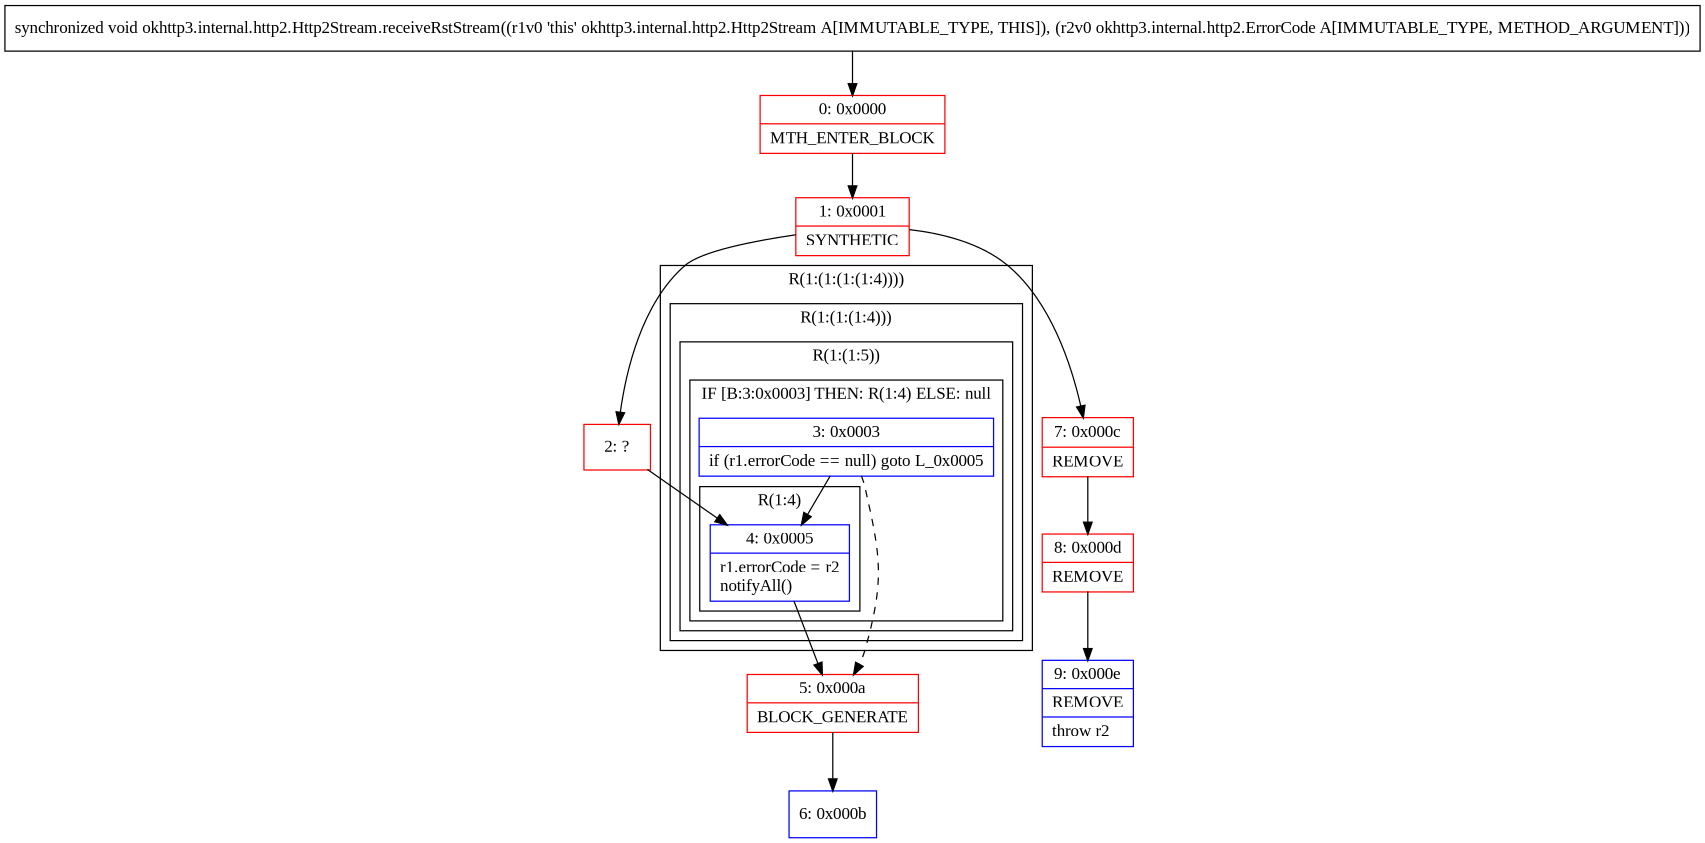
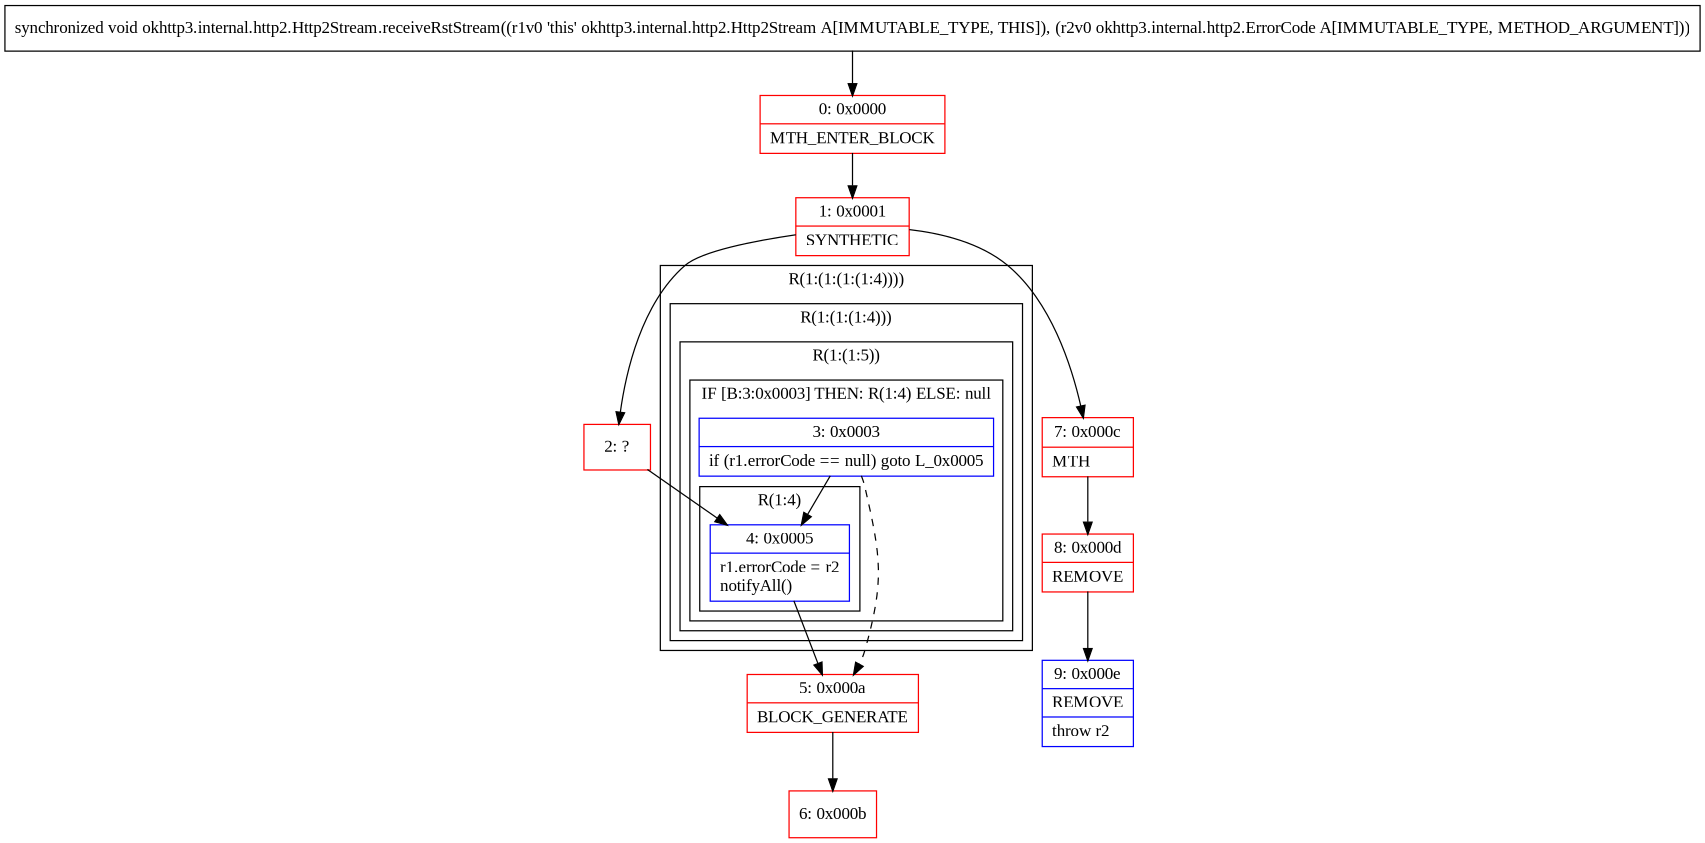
node "7: 0x000c": text "REMOVE" -> "MTH"
node "6: 0x000b": color blue -> red
